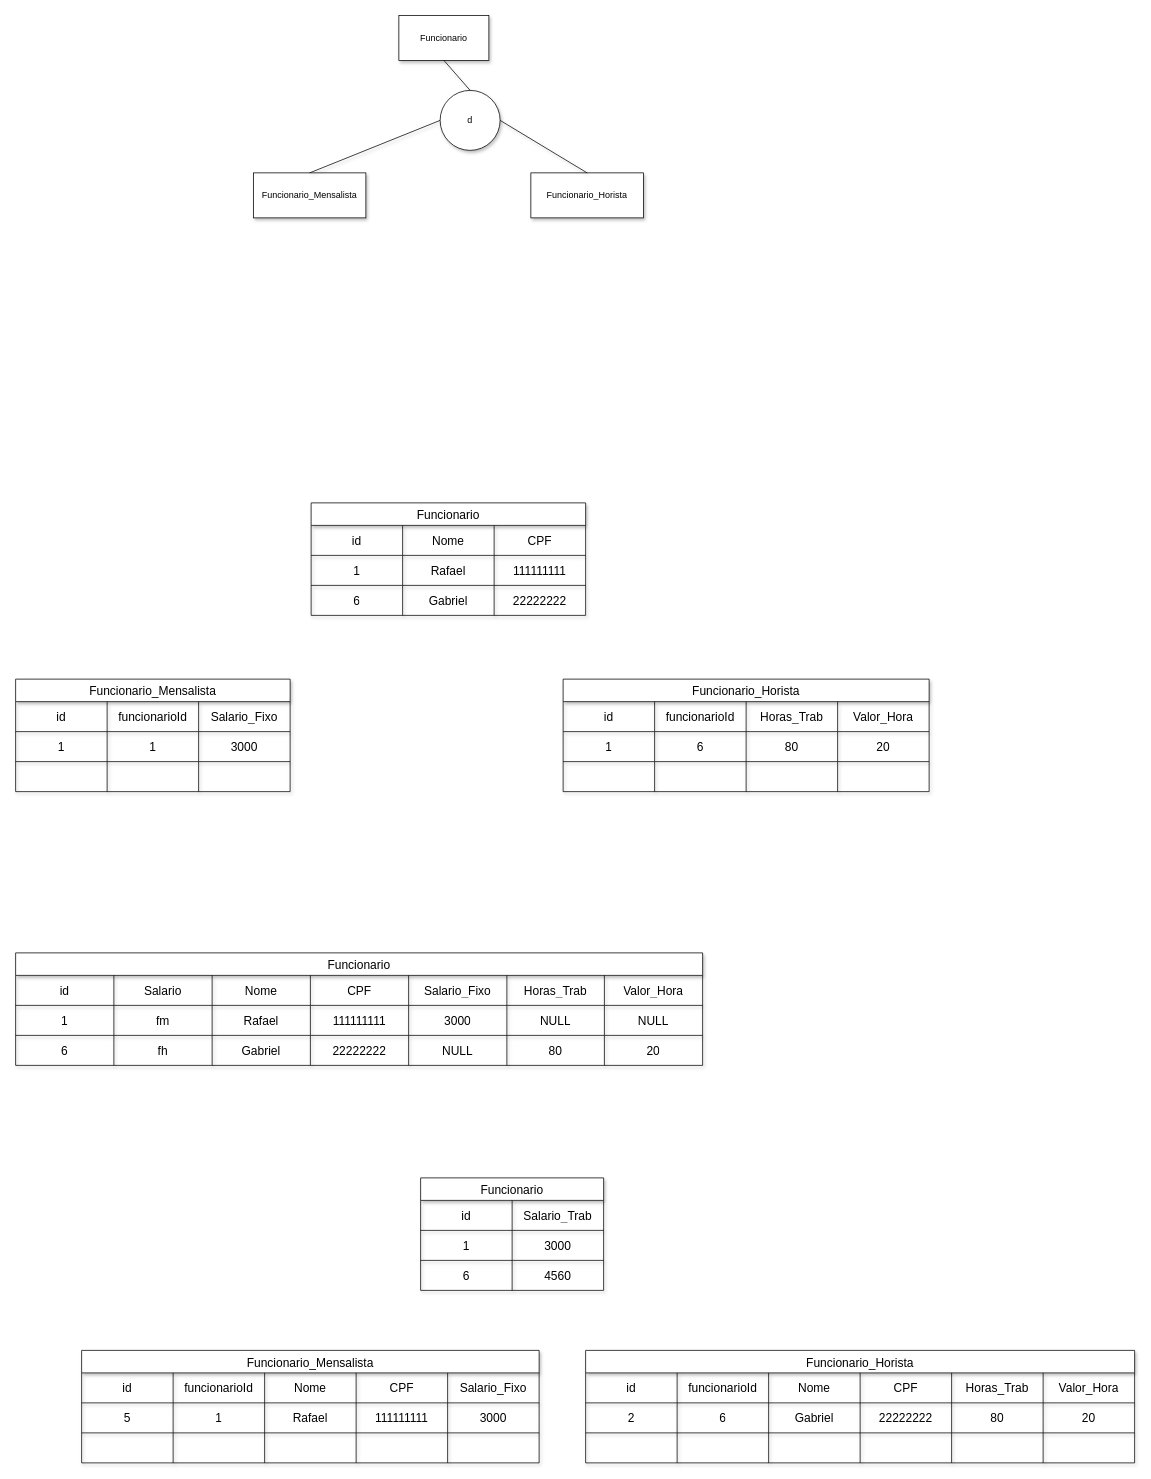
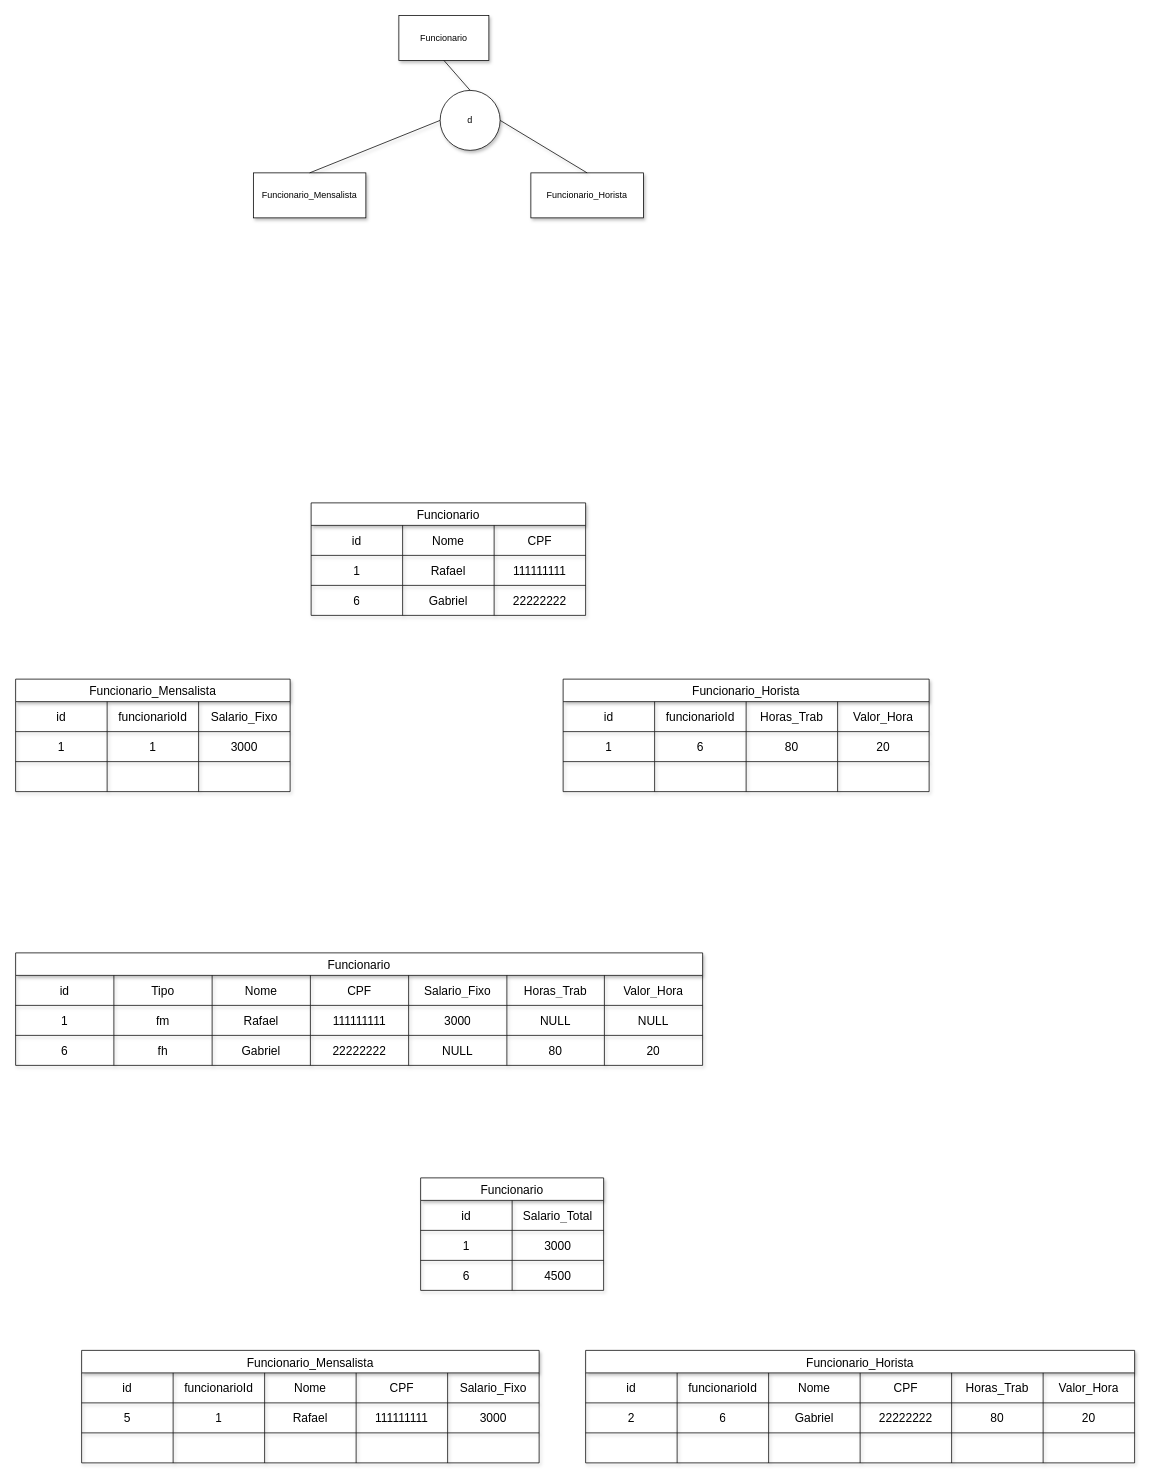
node "Salario": label "Salario" -> "Tipo"
node "Salario_Trab": label "Salario_Trab" -> "Salario_Total"
node "4560": label "4560" -> "4500"
